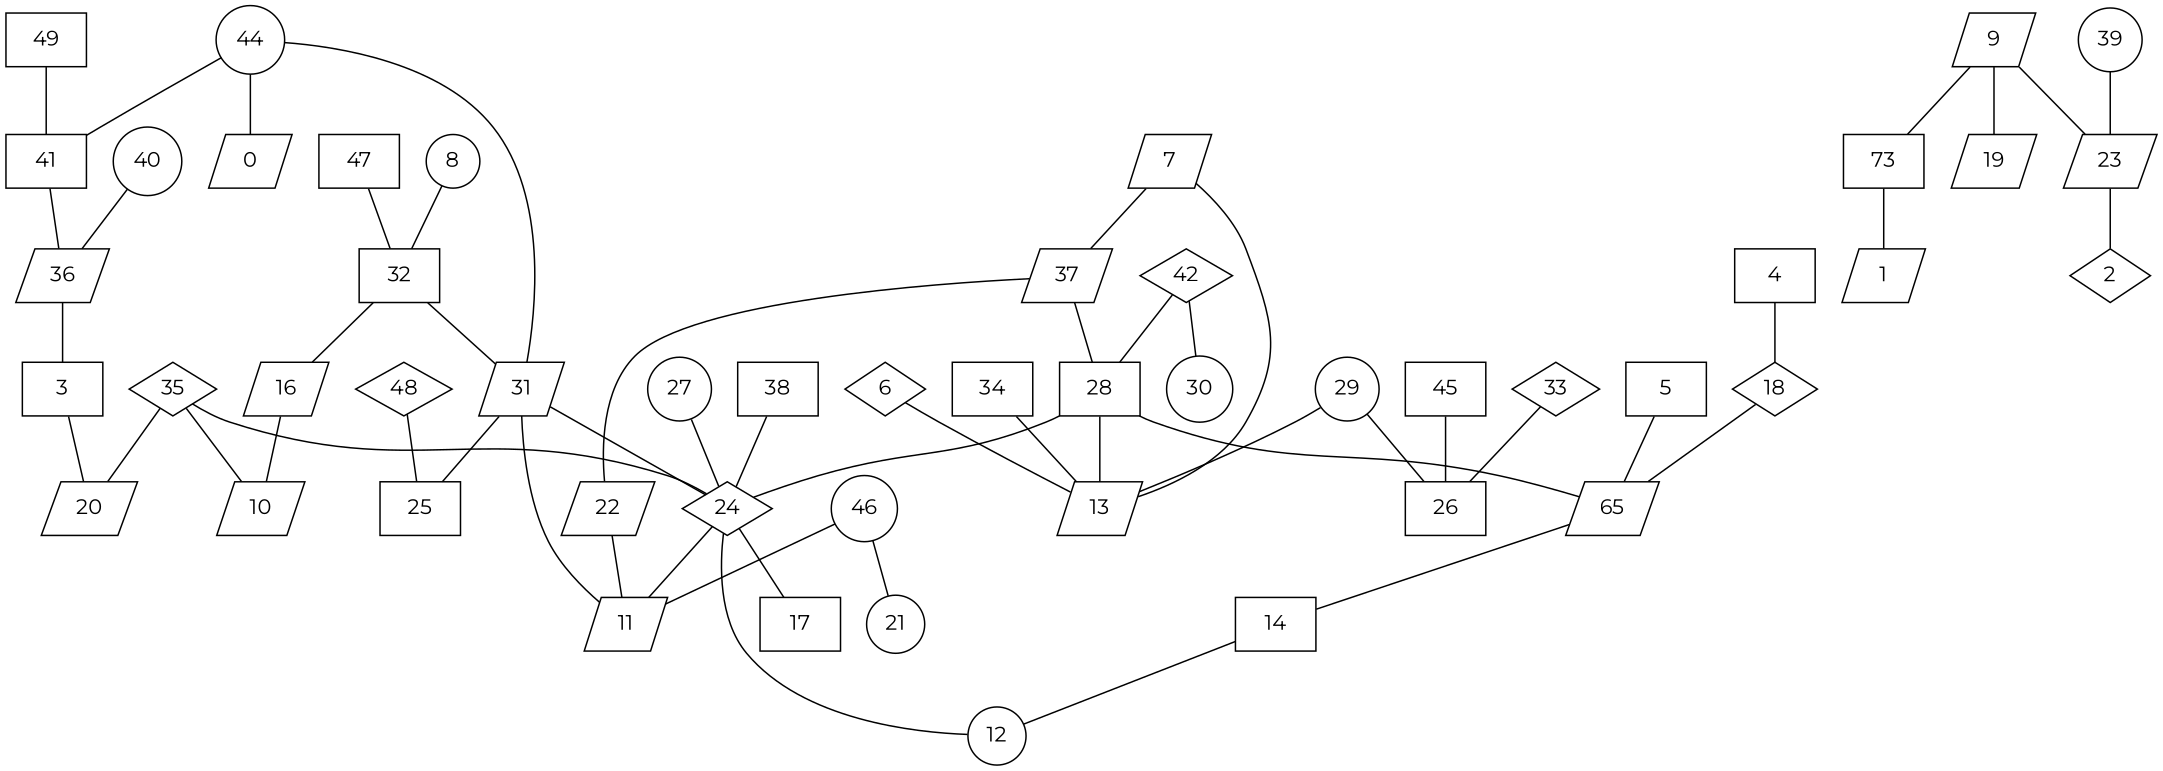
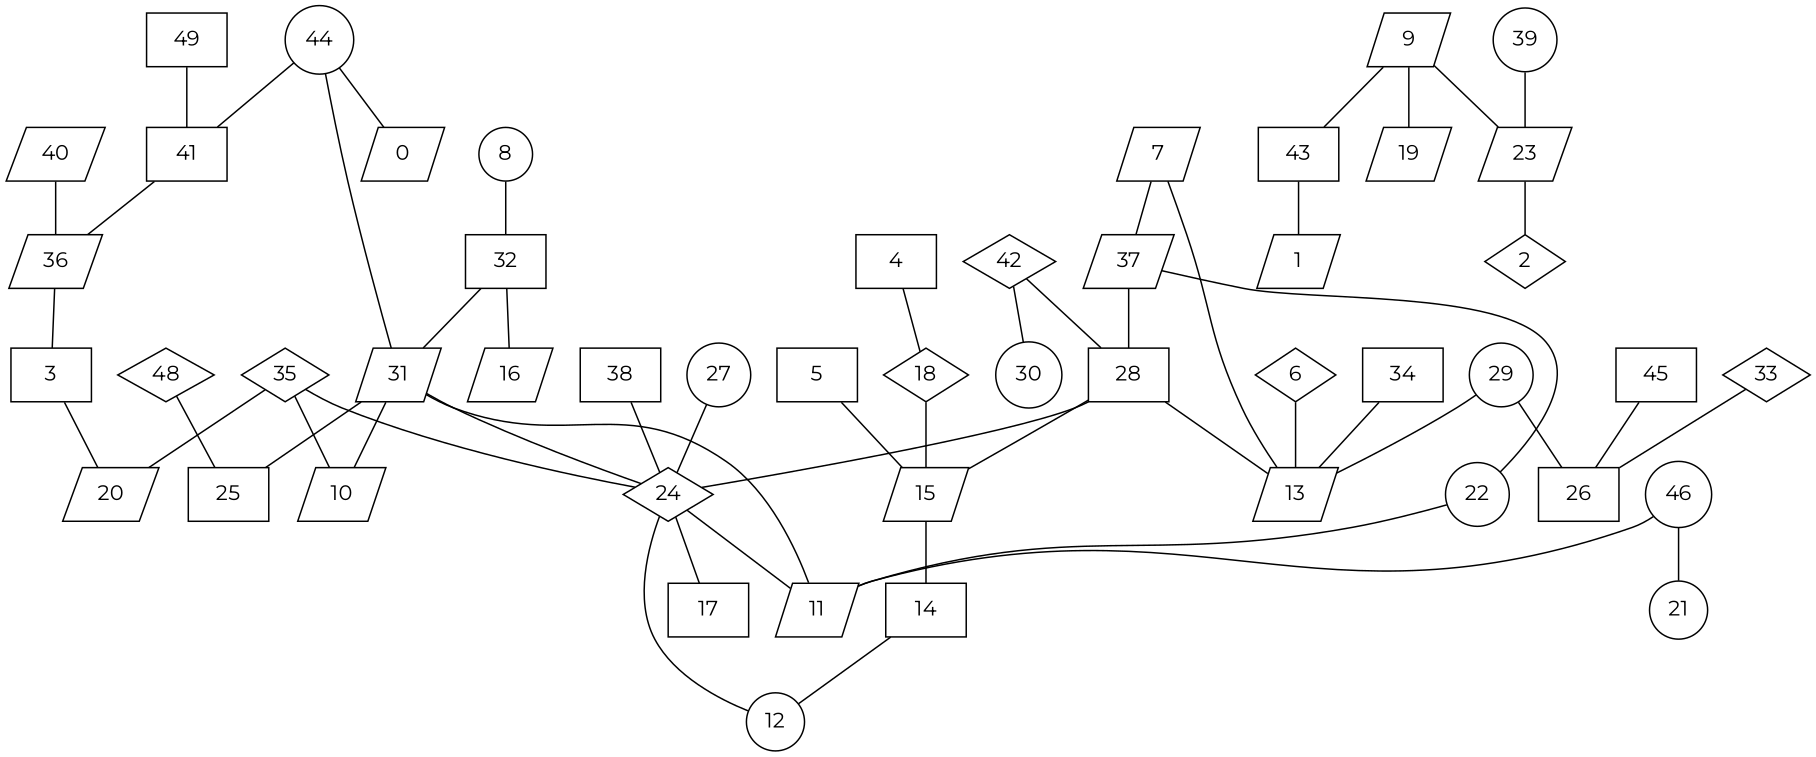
node "40": shape circle -> parallelogram
node "47": removed
node "73": label "73" -> "43"
edge "16" -- "10": now "31" -- "10"
node "22": shape parallelogram -> circle
node "65": label "65" -> "15"
